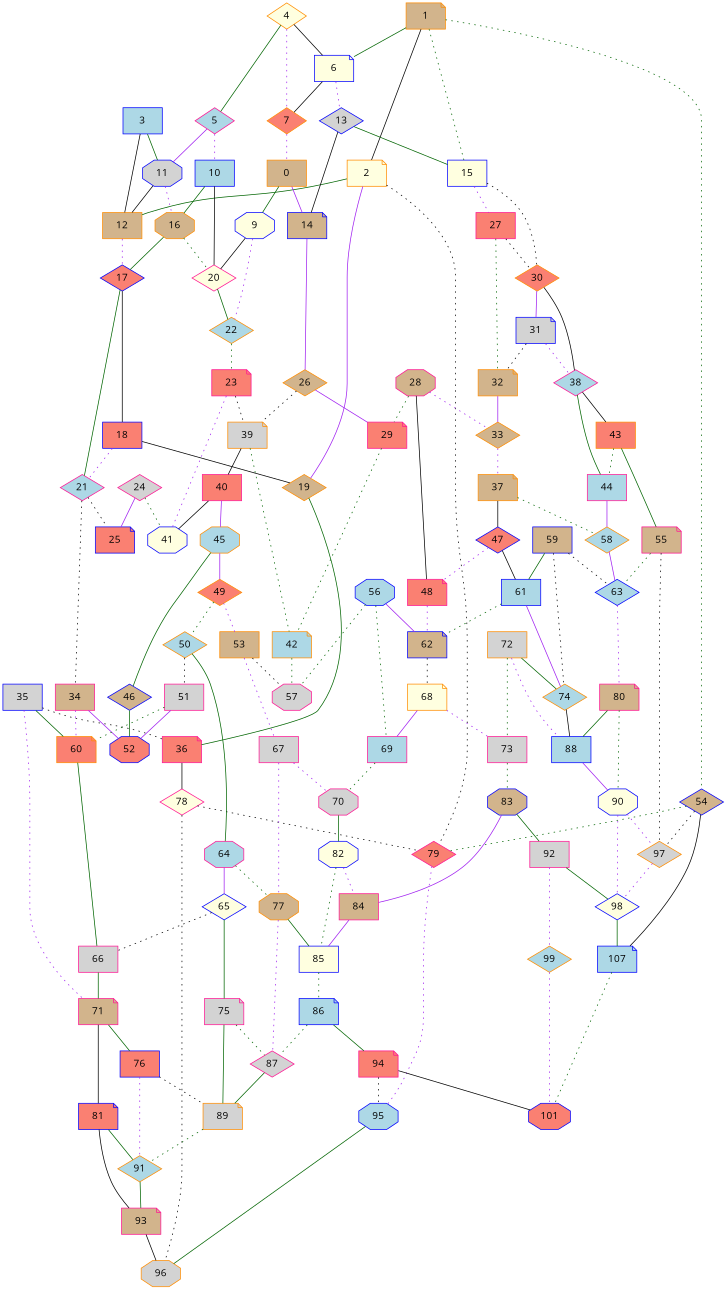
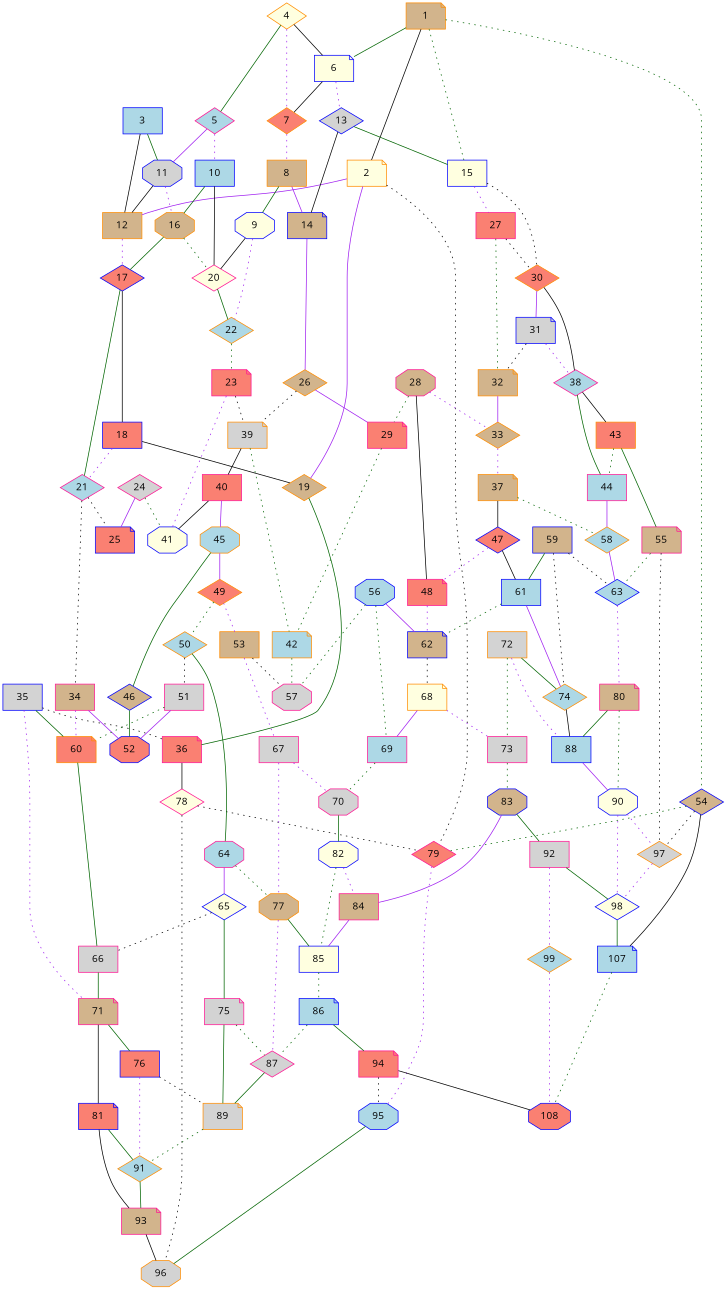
node "0": label "0" -> "8"
edge "2" -- "12": color darkgreen -> purple
node "101": label "101" -> "108"
